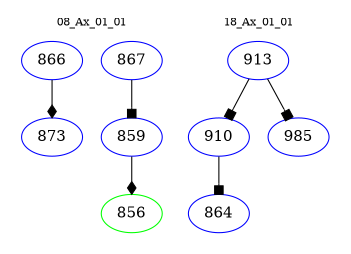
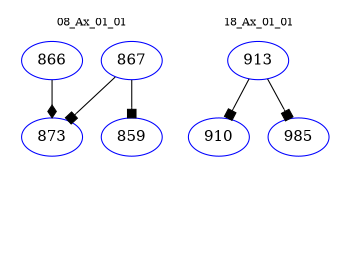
edge "867" -> "873": added
node "856": removed
node "864": removed
